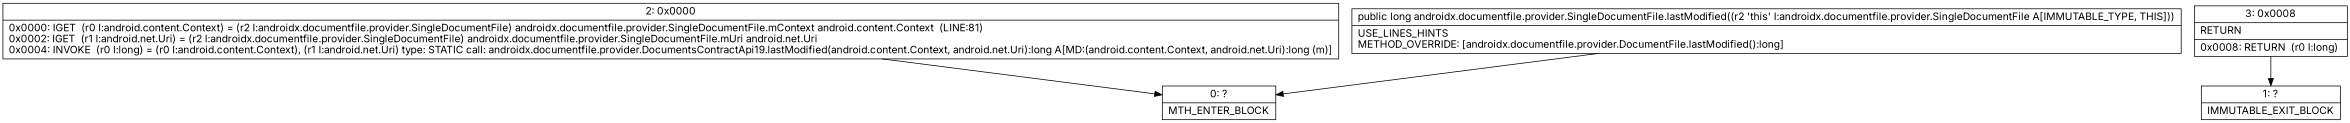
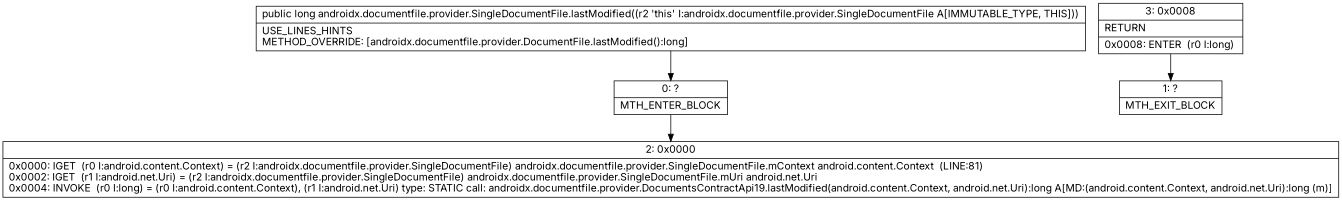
node "3: 0x0008": text "0x0008: RETURN  (r0 I:long)" -> "0x0008: ENTER  (r0 I:long)"
edge "2: 0x0000" -> "0: ?": reversed
node "1: ?": text "IMMUTABLE_EXIT_BLOCK" -> "MTH_EXIT_BLOCK"
